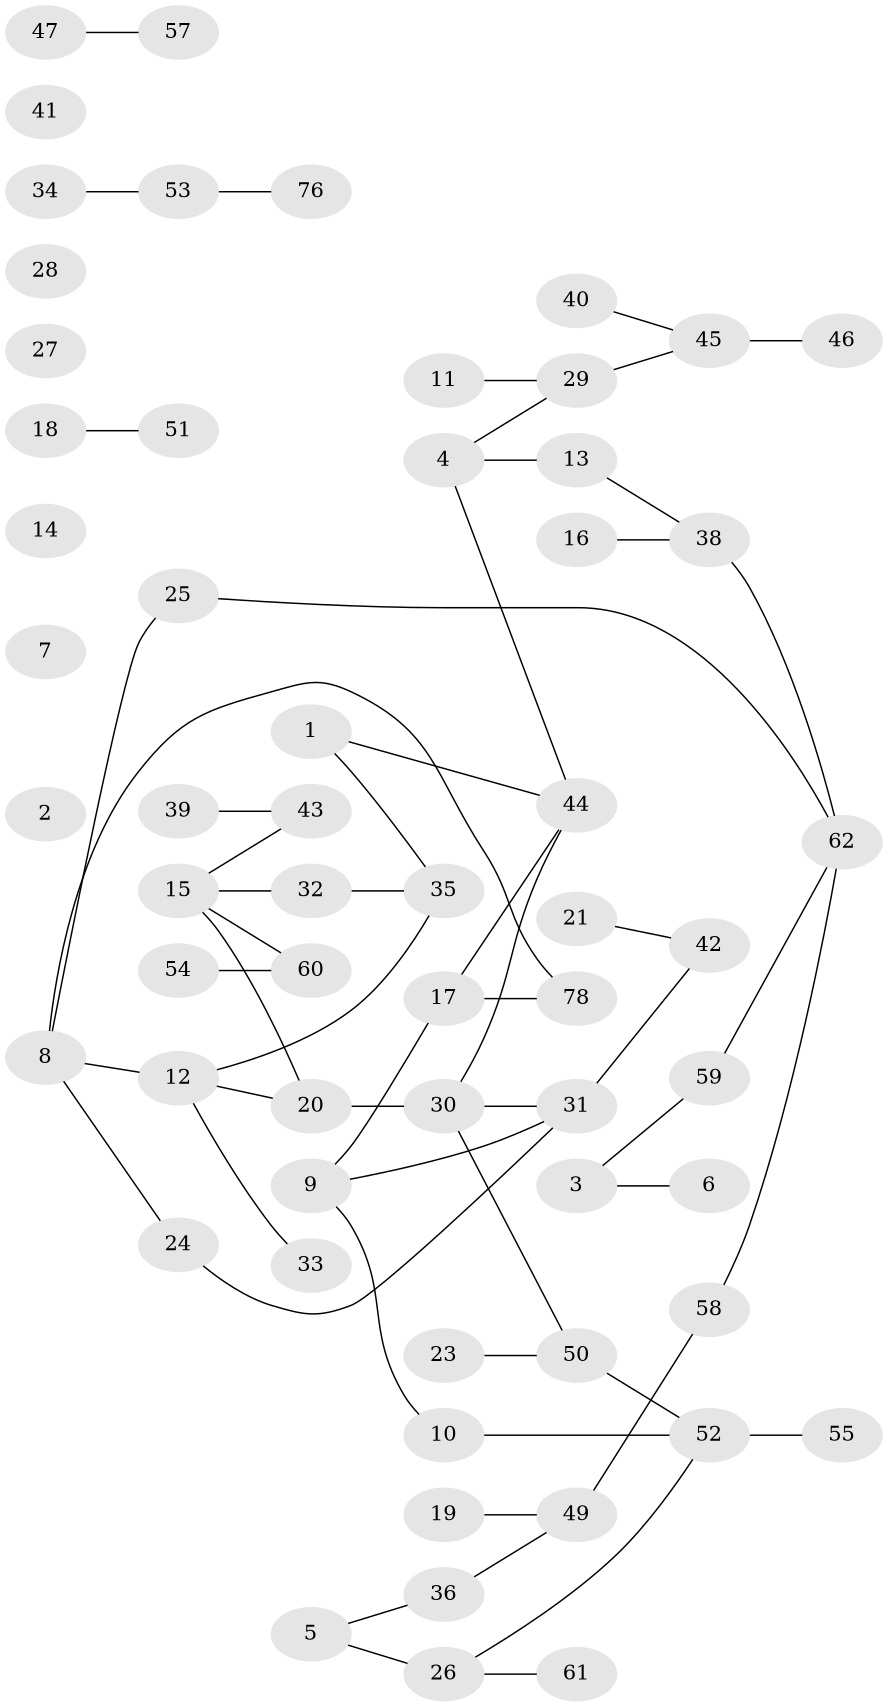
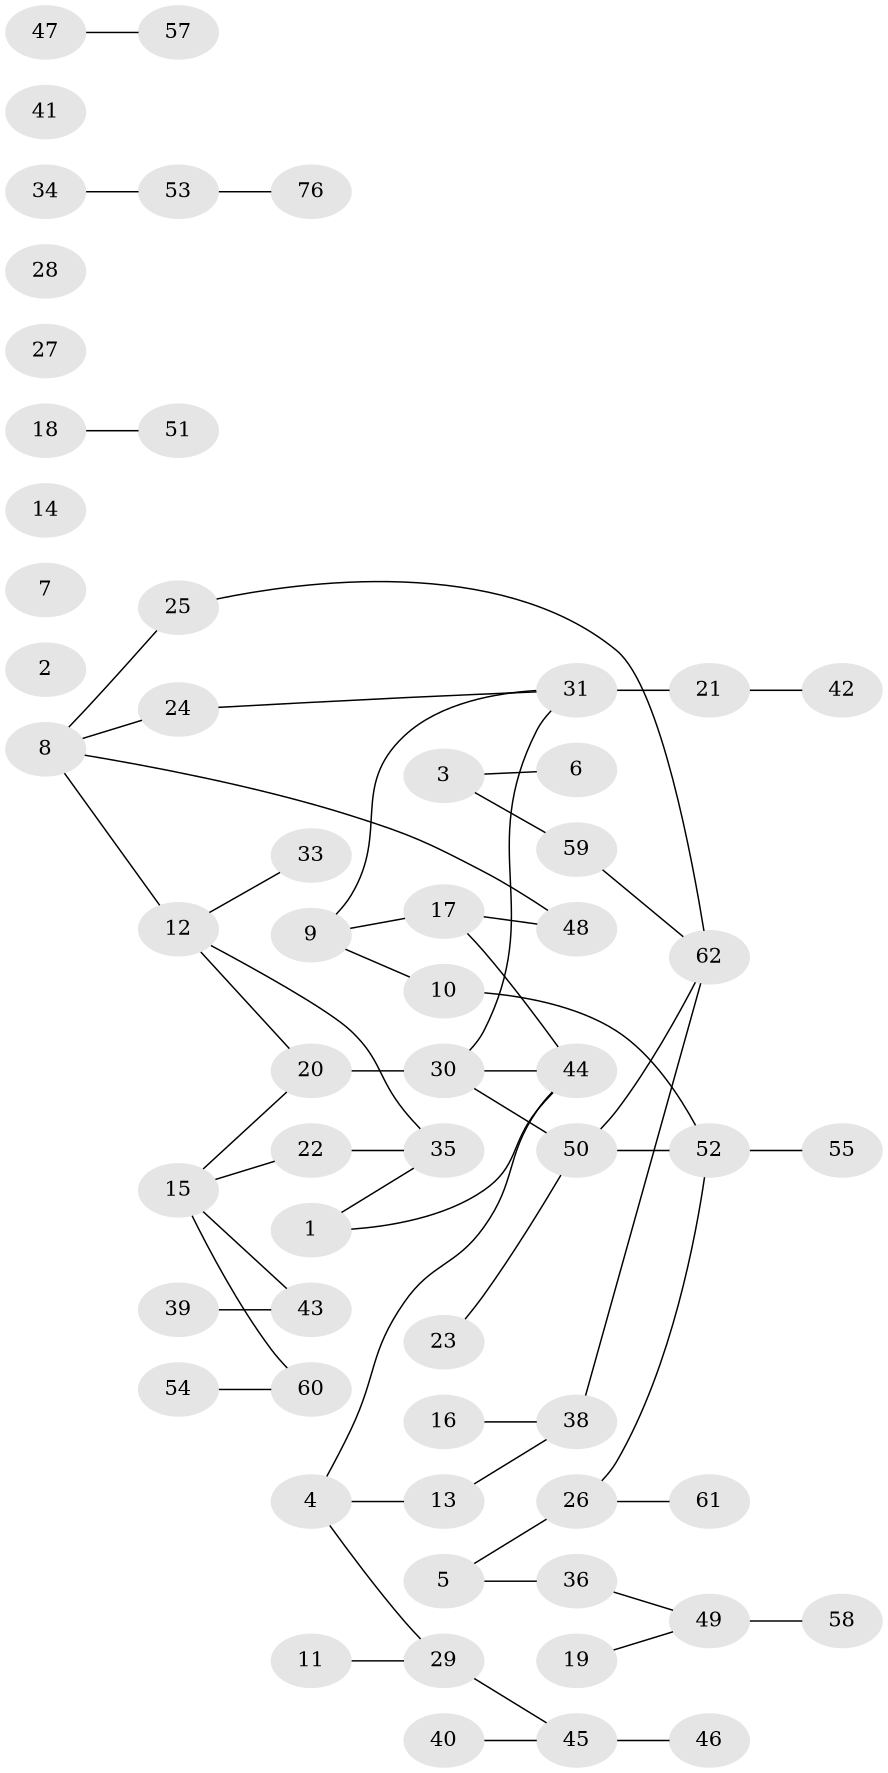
node "32": label "32" -> "22"
node "78": label "78" -> "48"
edge "42" -- "31": now "21" -- "31"
edge "62" -- "58": now "62" -- "50"
